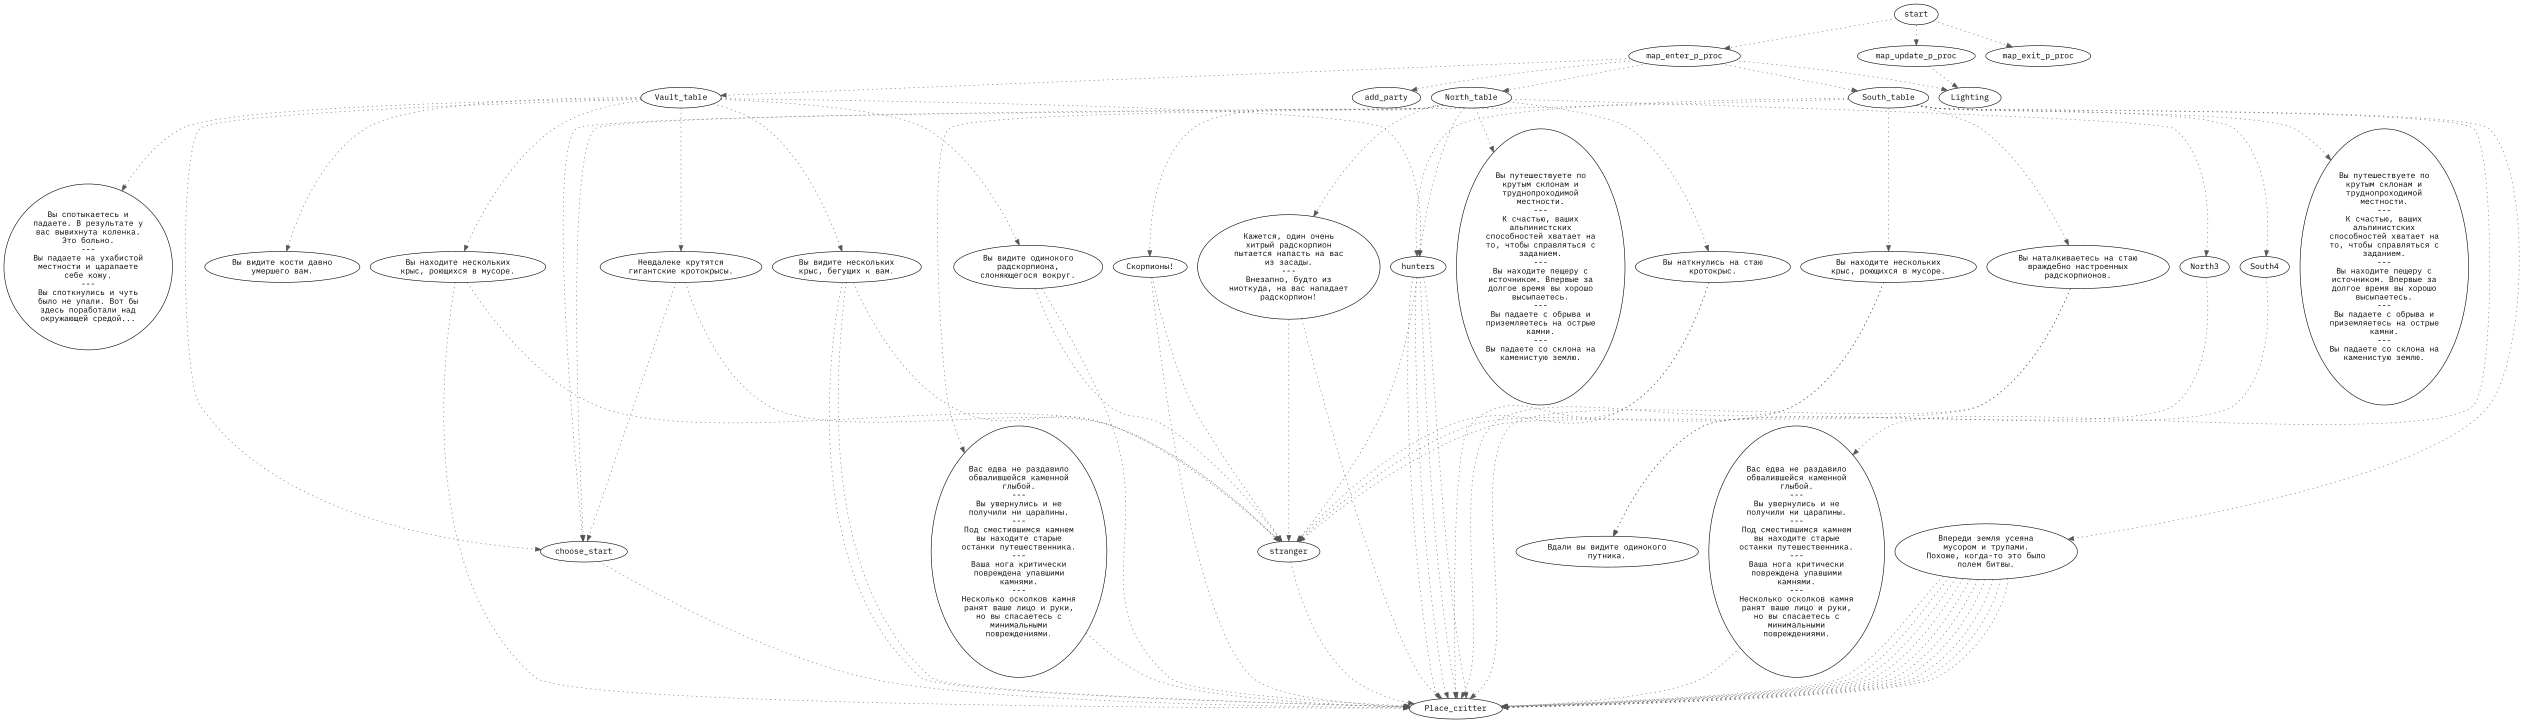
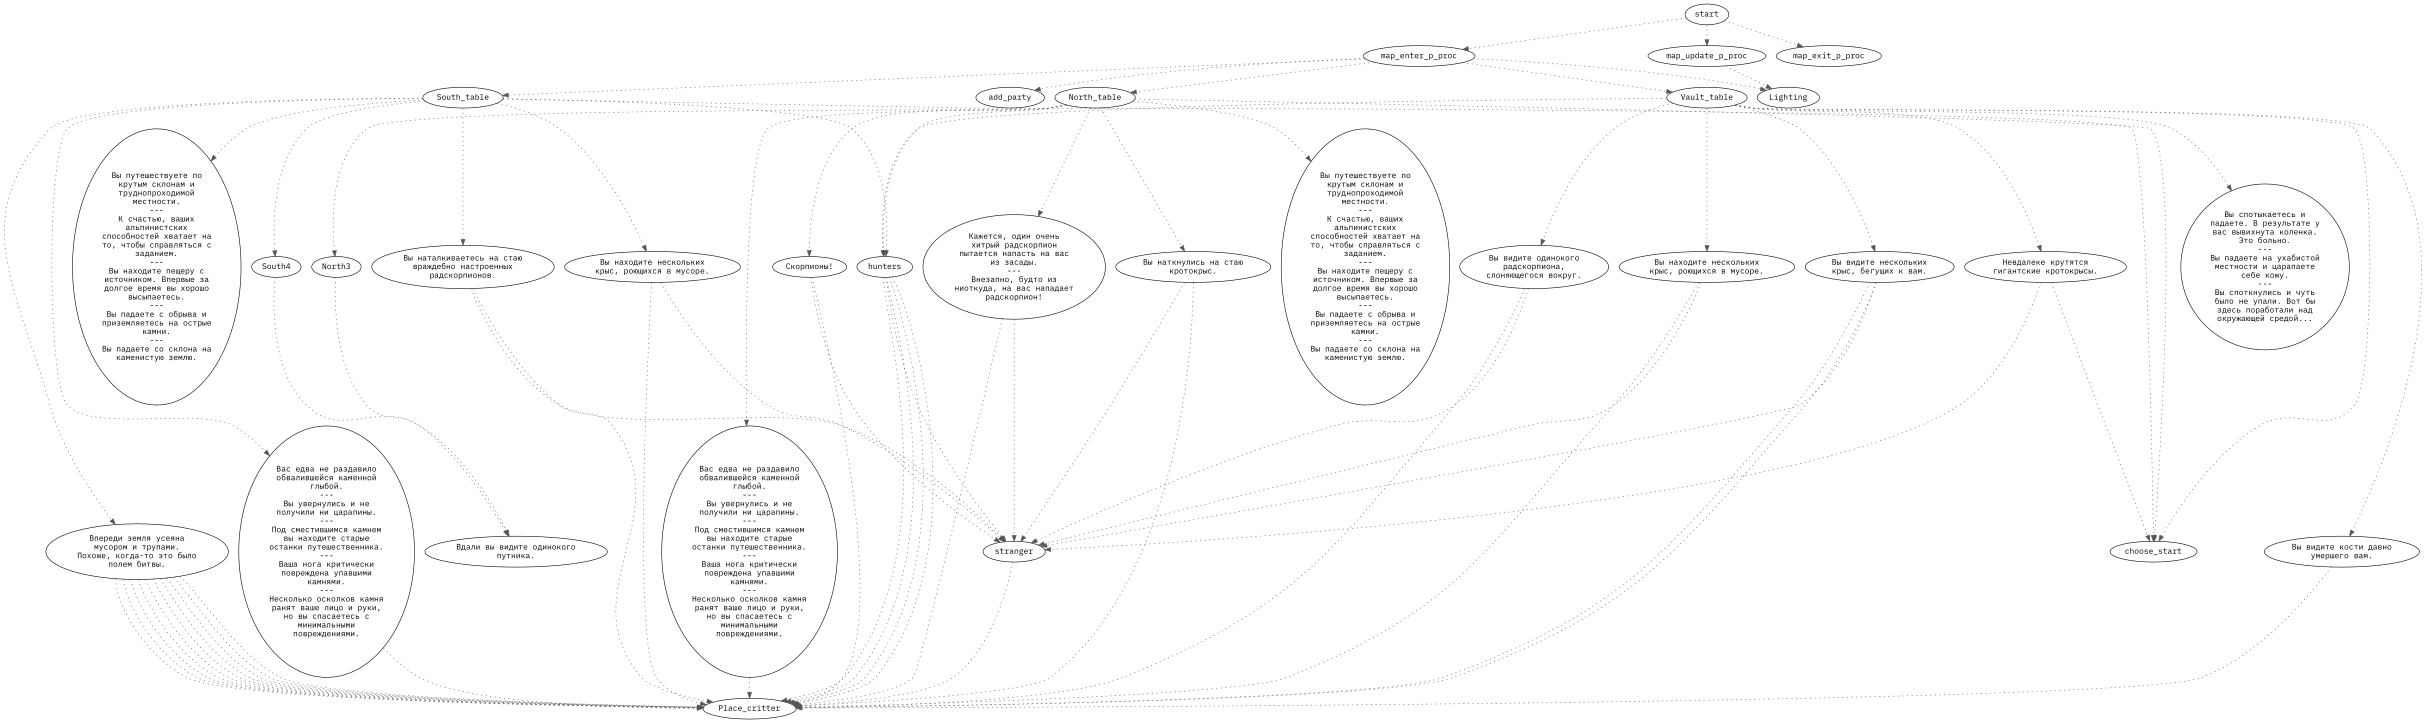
edge "choose_start" -> "Place_critter": now "Вы видите кости давно умершего вам." -> "Place_critter"
